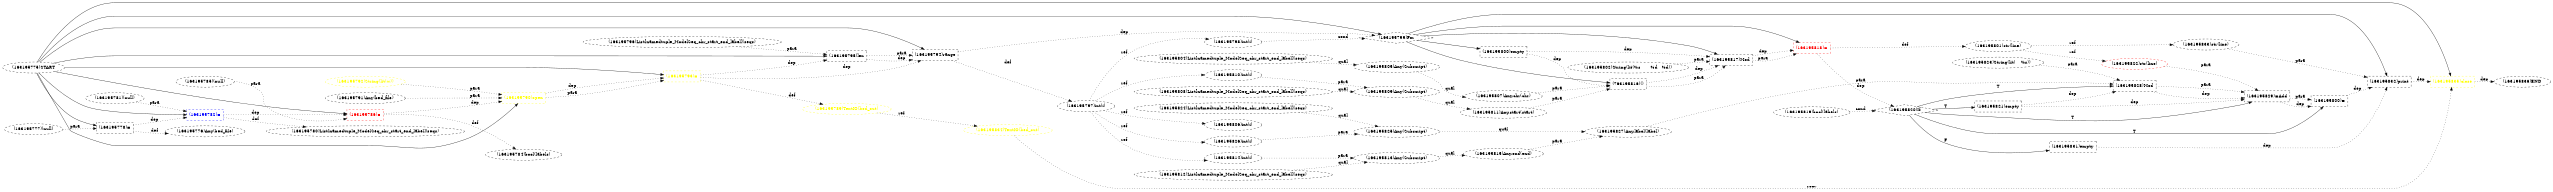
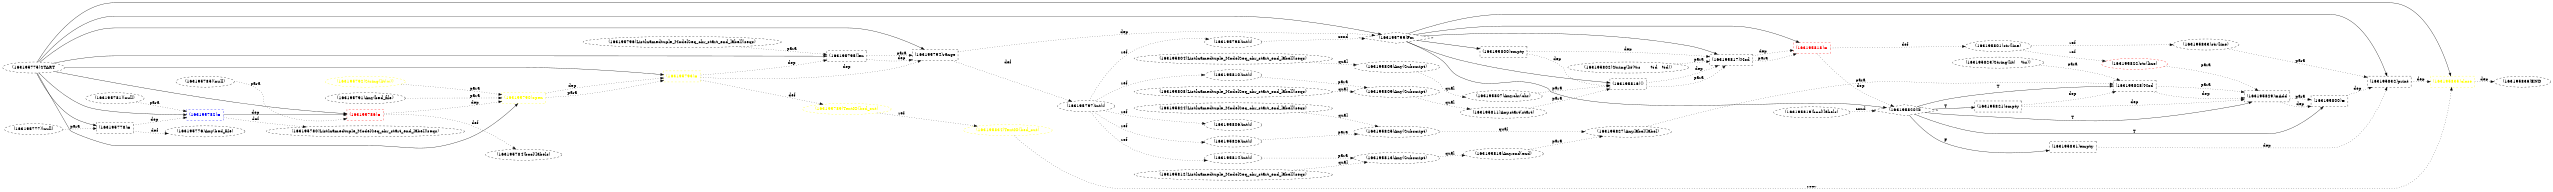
node "(763195816)()": label "(763195816)()" -> "(163195816)()"
edge "(163195799)For" -> "(163195820)If": added
edge "(163195782)=" -> "(163195786)=": style dotted -> solid
